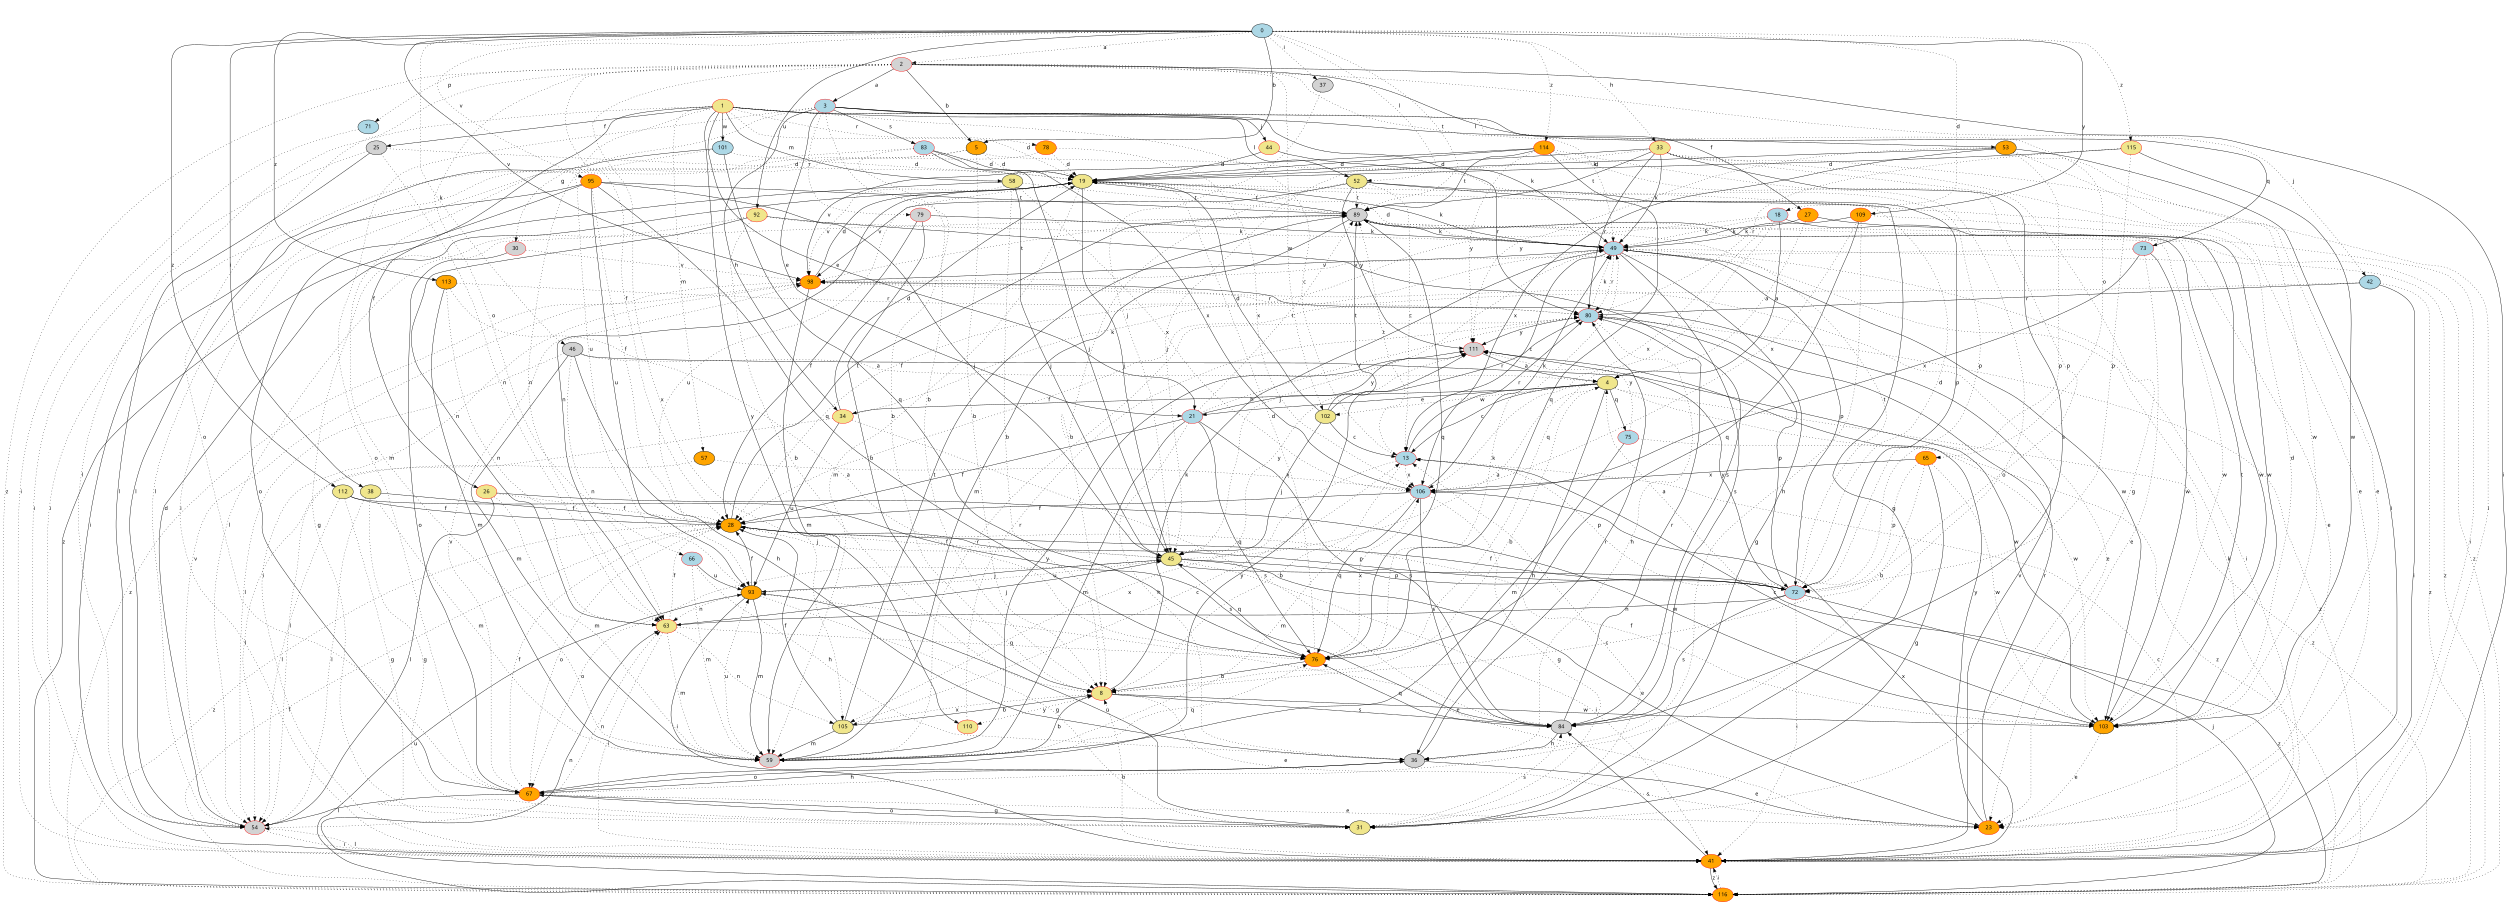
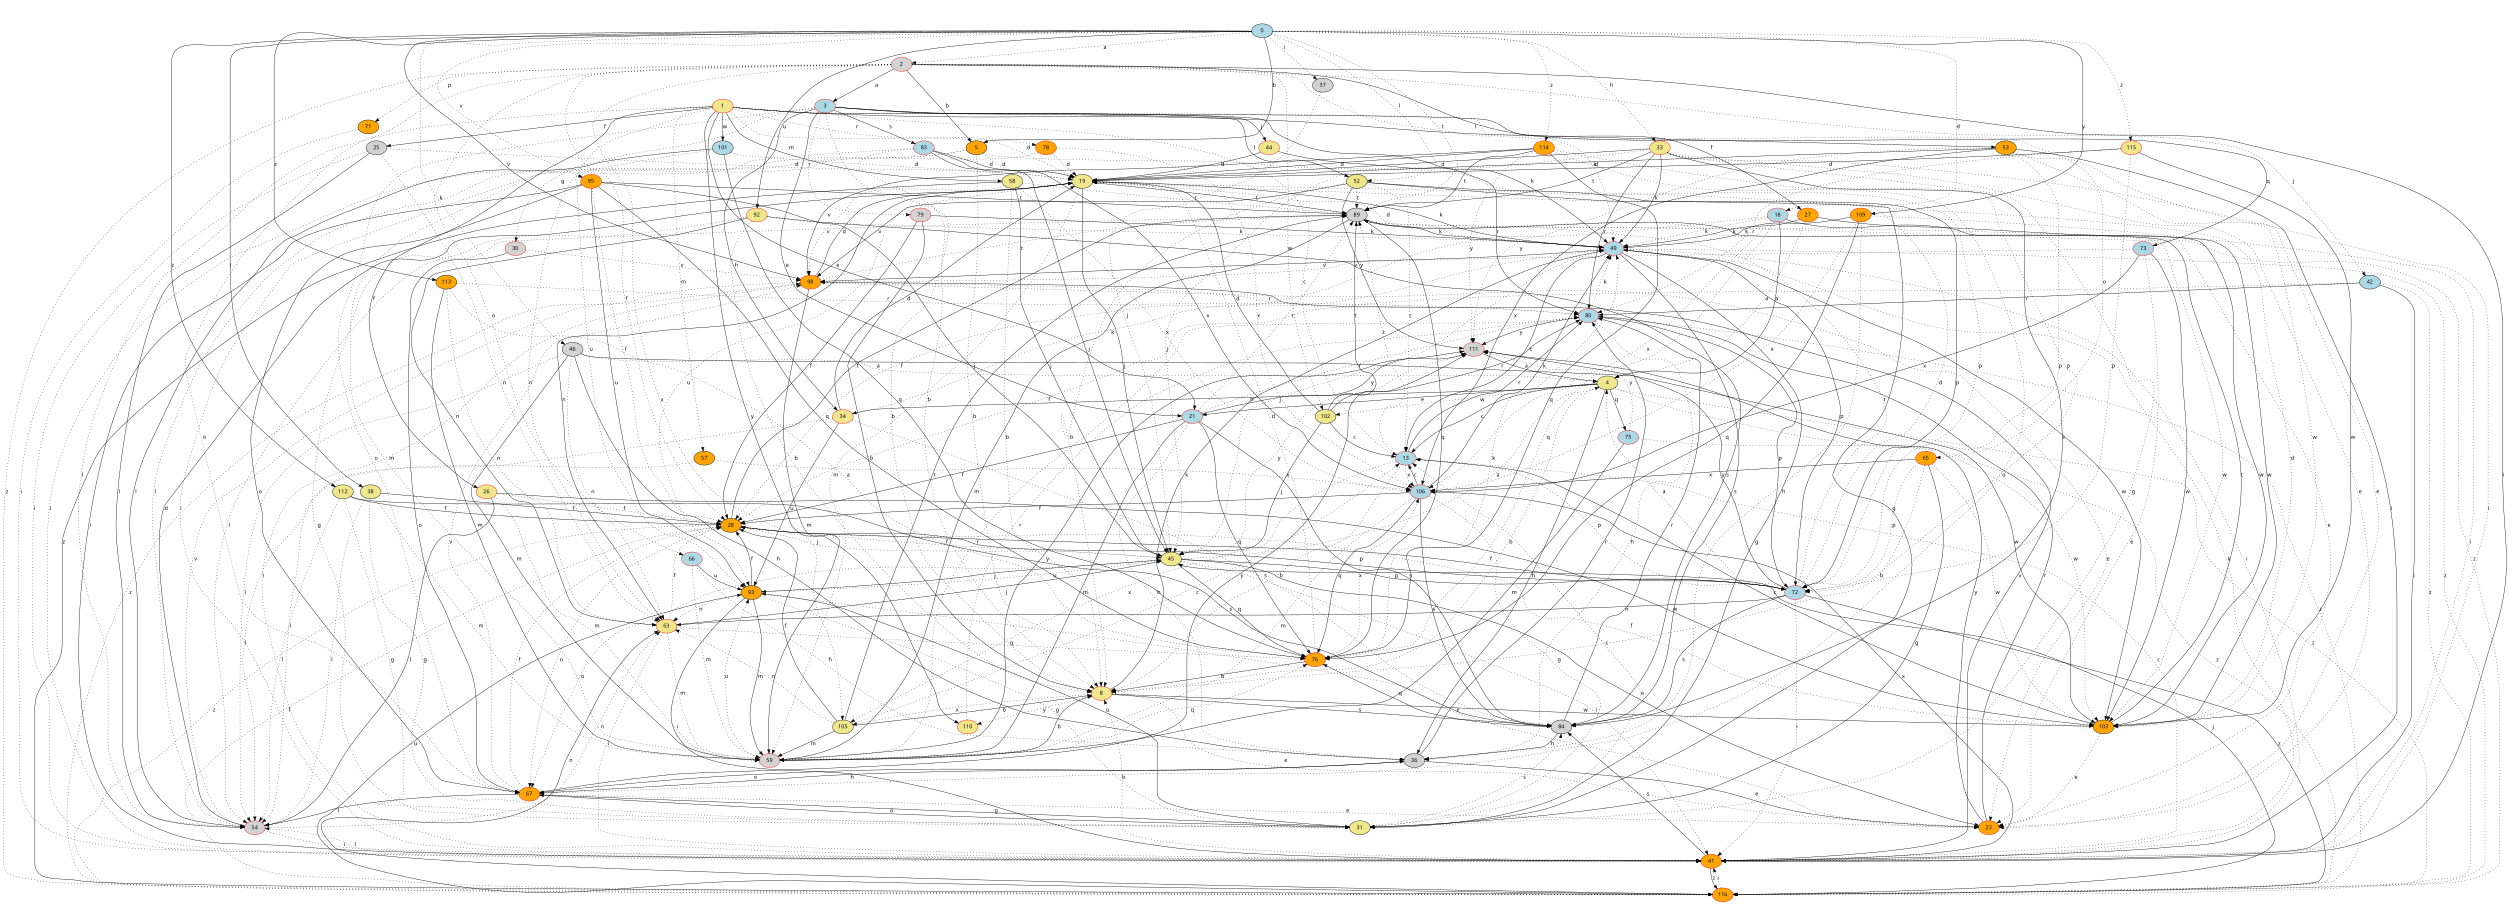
node "71": fillcolor lightblue -> orange
edge "49" -> "80": removed, label "r"
edge "106" -> "13": added, label "c"
edge "63" -> "105": reversed
